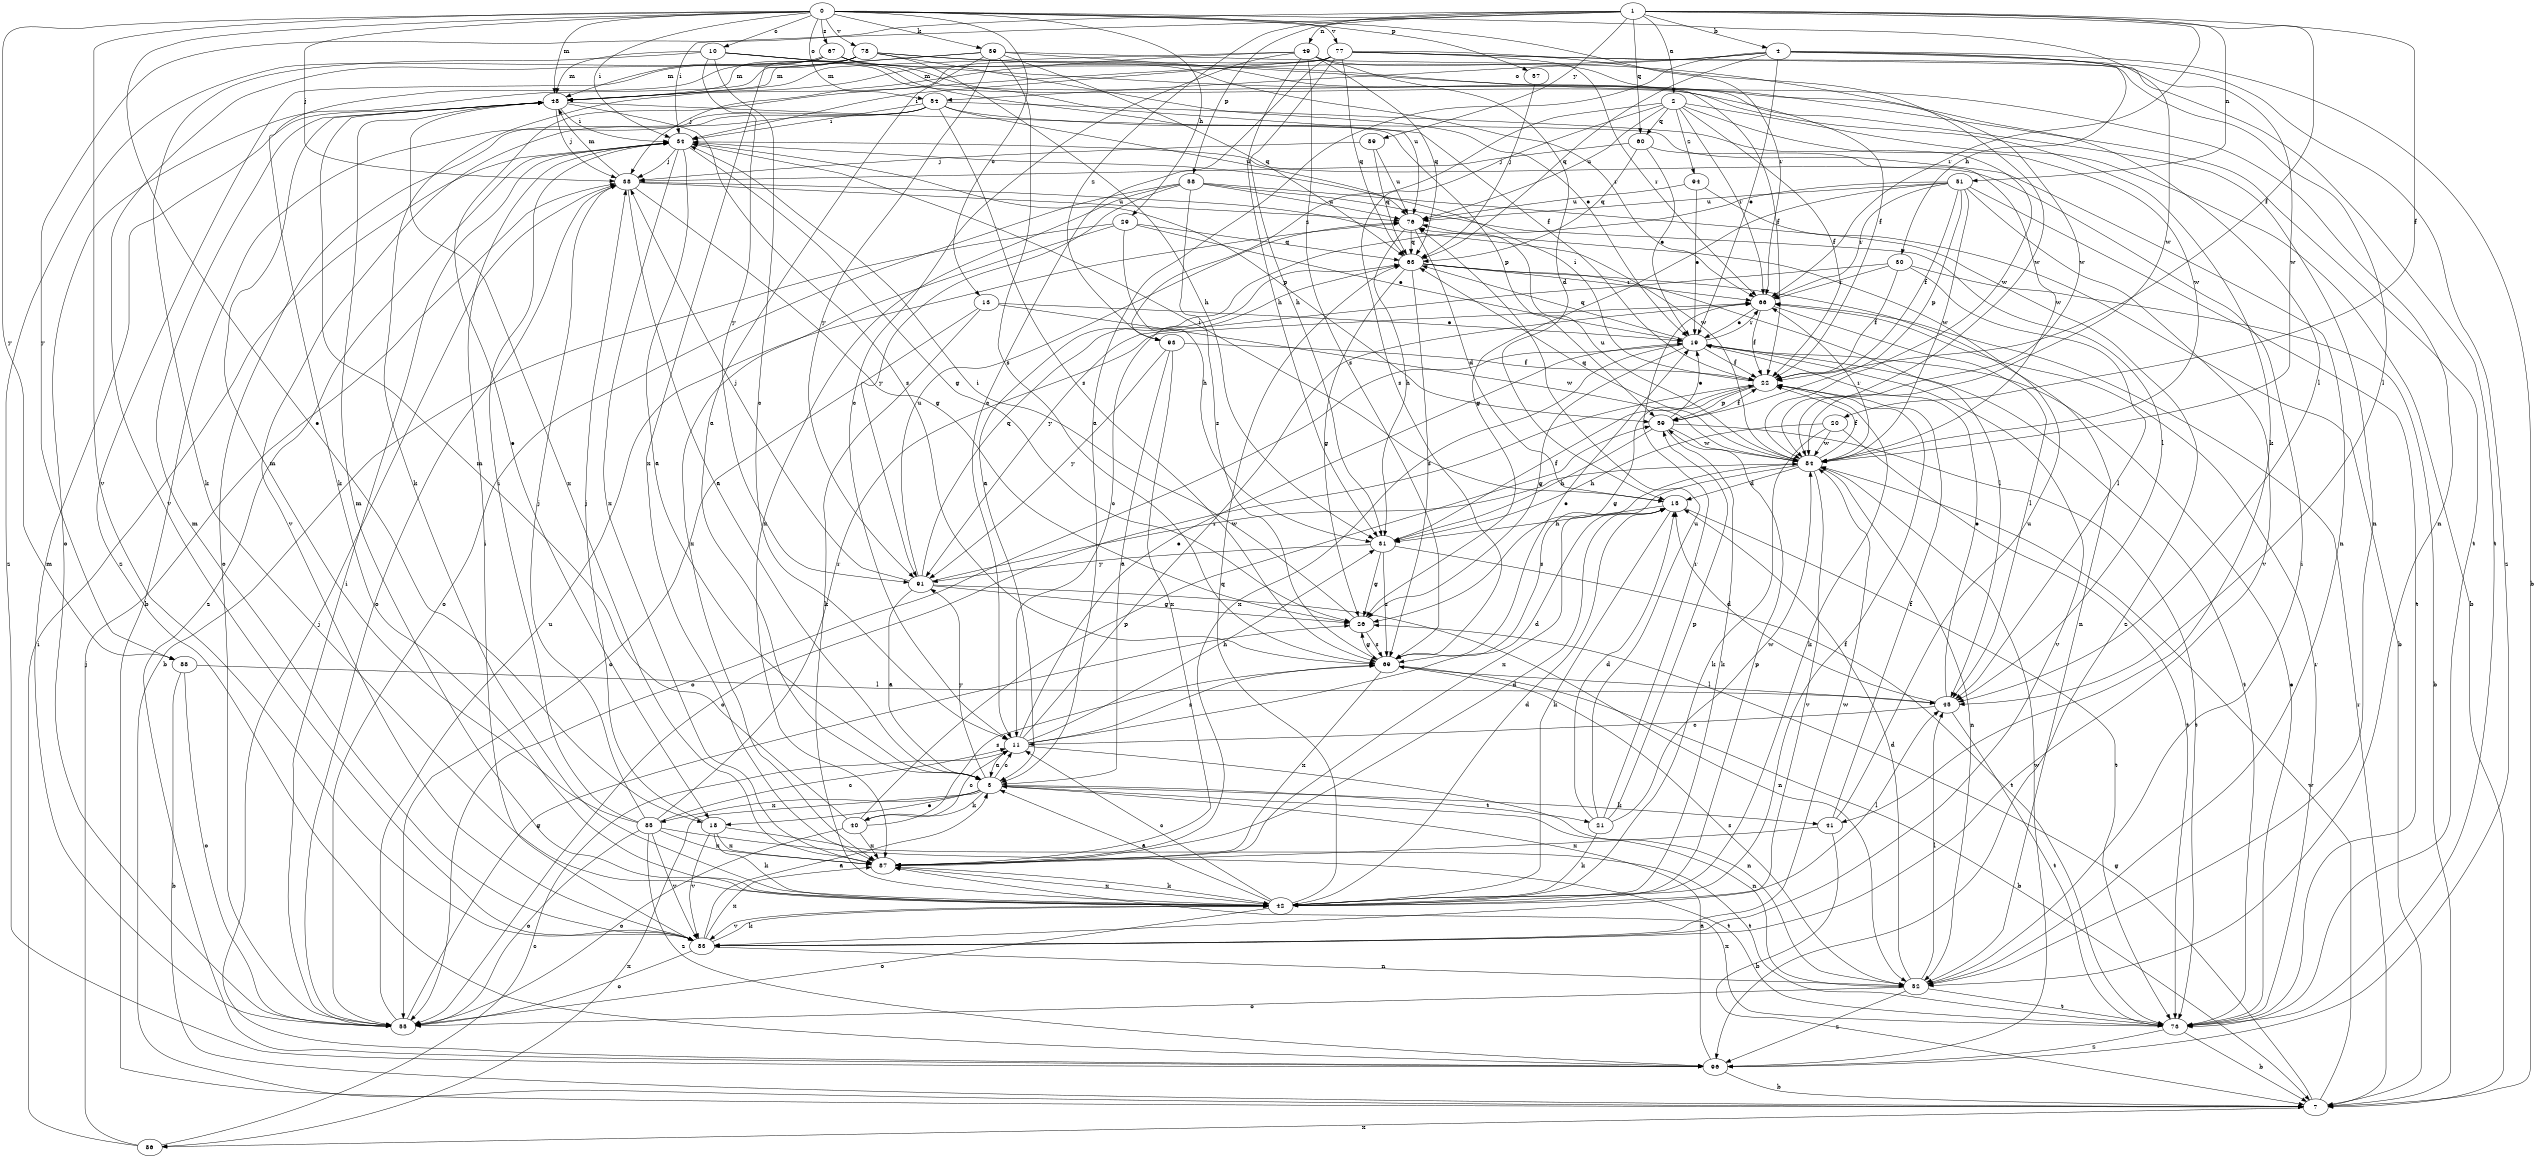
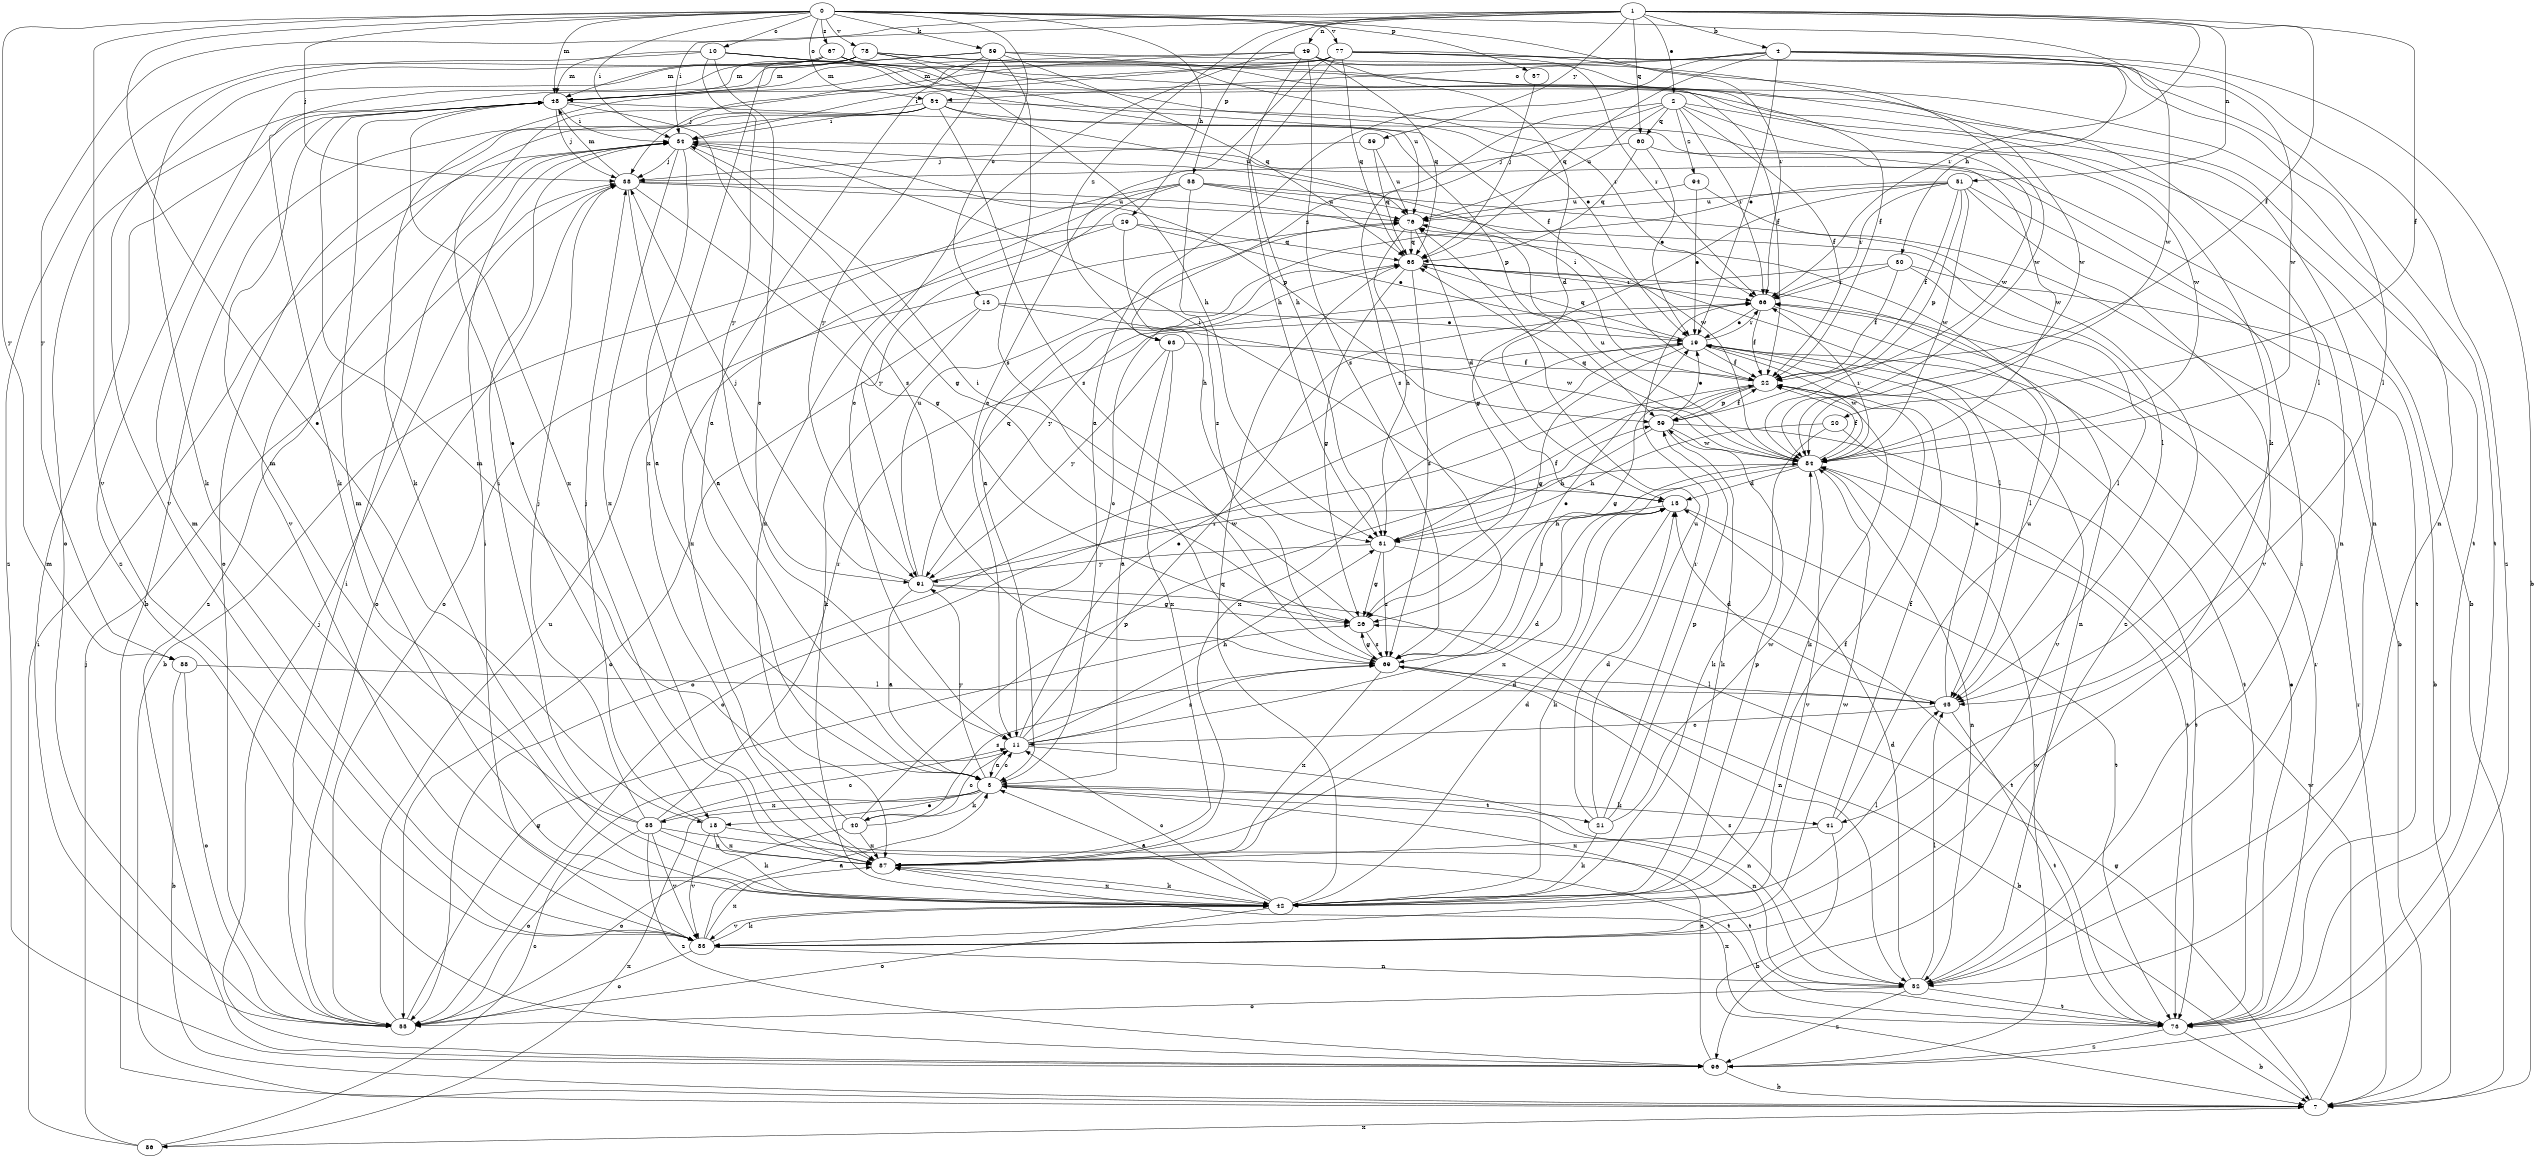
edge "1" -> "2": label "a" -> "e"
edge "20" -> "84": now "19" -> "84"
